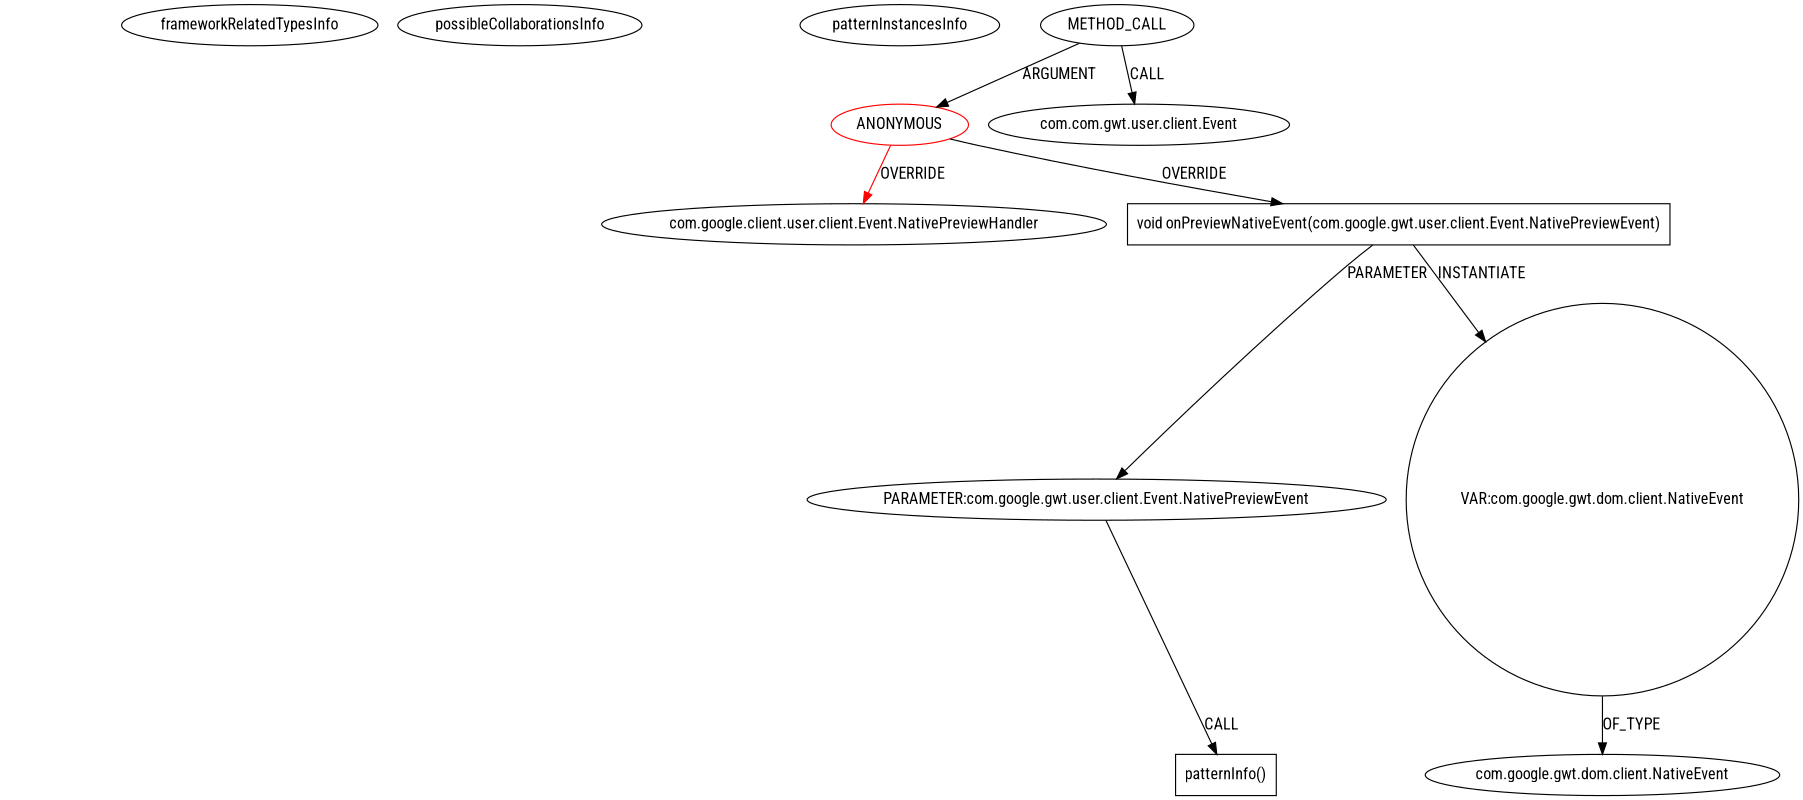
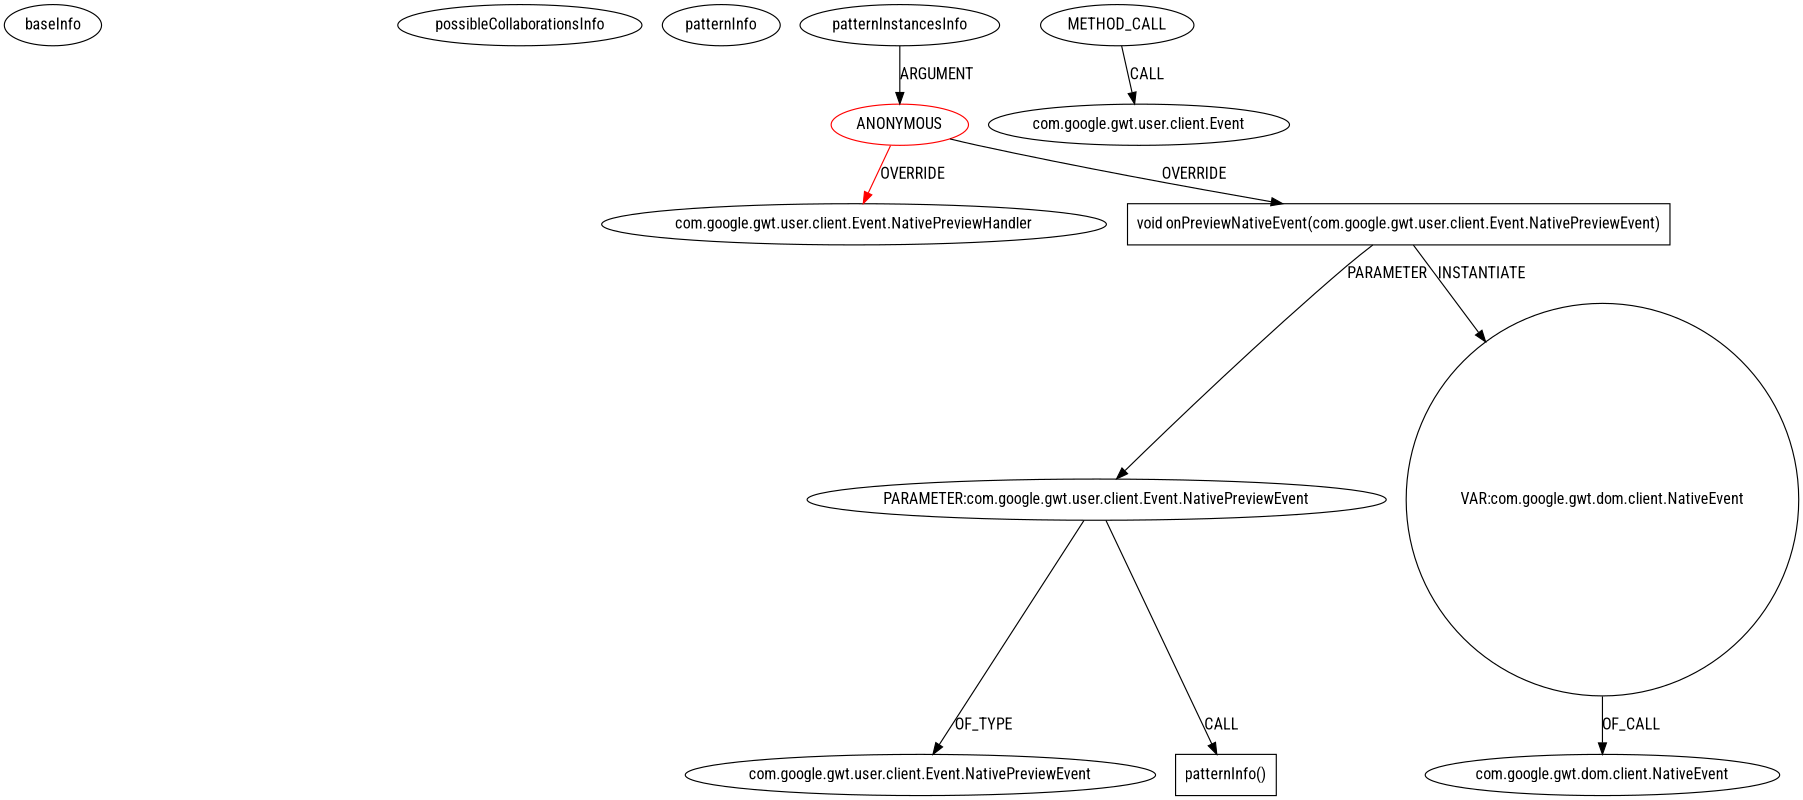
node "baseInfo": added
node "frameworkRelatedTypesInfo": removed
node "patternInfo": added
edge "METHOD_CALL" -> "ANONYMOUS": now "patternInstancesInfo" -> "ANONYMOUS"
node "com.com.gwt.user.client.Event": label "com.com.gwt.user.client.Event" -> "com.google.gwt.user.client.Event"
node "com.google.client.user.client.Event.NativePreviewHandler": label "com.google.client.user.client.Event.NativePreviewHandler" -> "com.google.gwt.user.client.Event.NativePreviewHandler"
edge "VAR:com.google.gwt.dom.client.NativeEvent" -> "com.google.gwt.dom.client.NativeEvent": label "OF_TYPE" -> "OF_CALL"
node "com.google.gwt.user.client.Event.NativePreviewEvent": added
